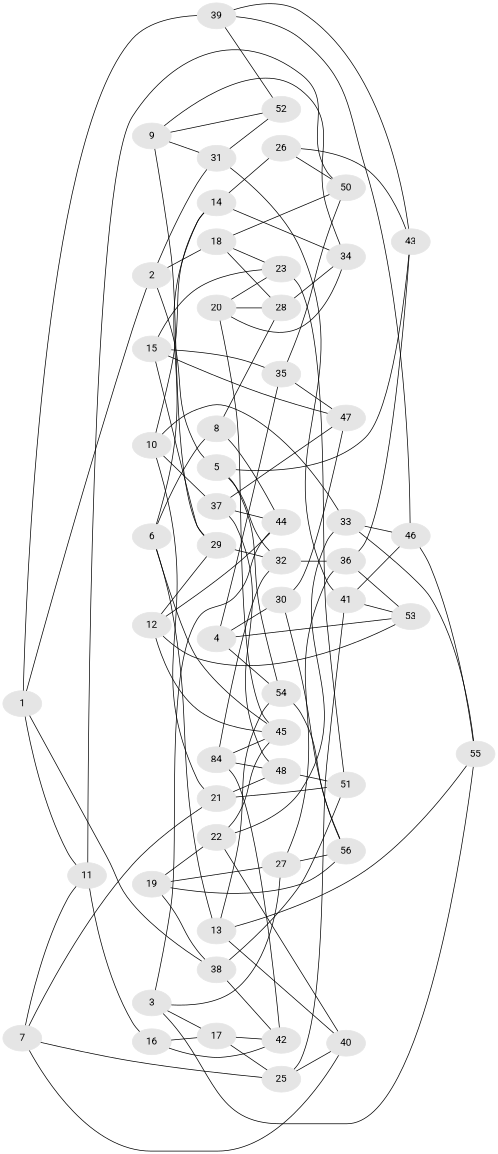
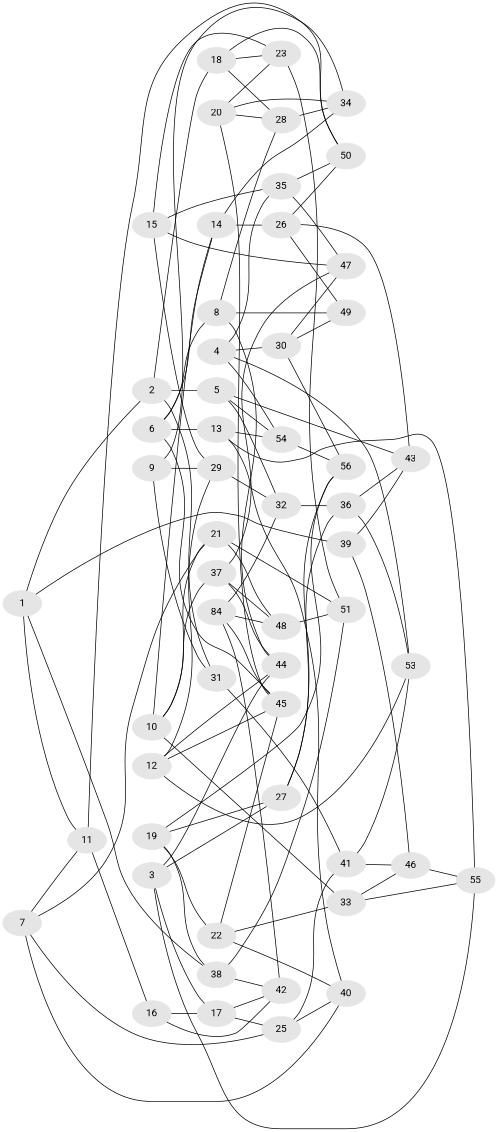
node "52": removed
node "49": added
